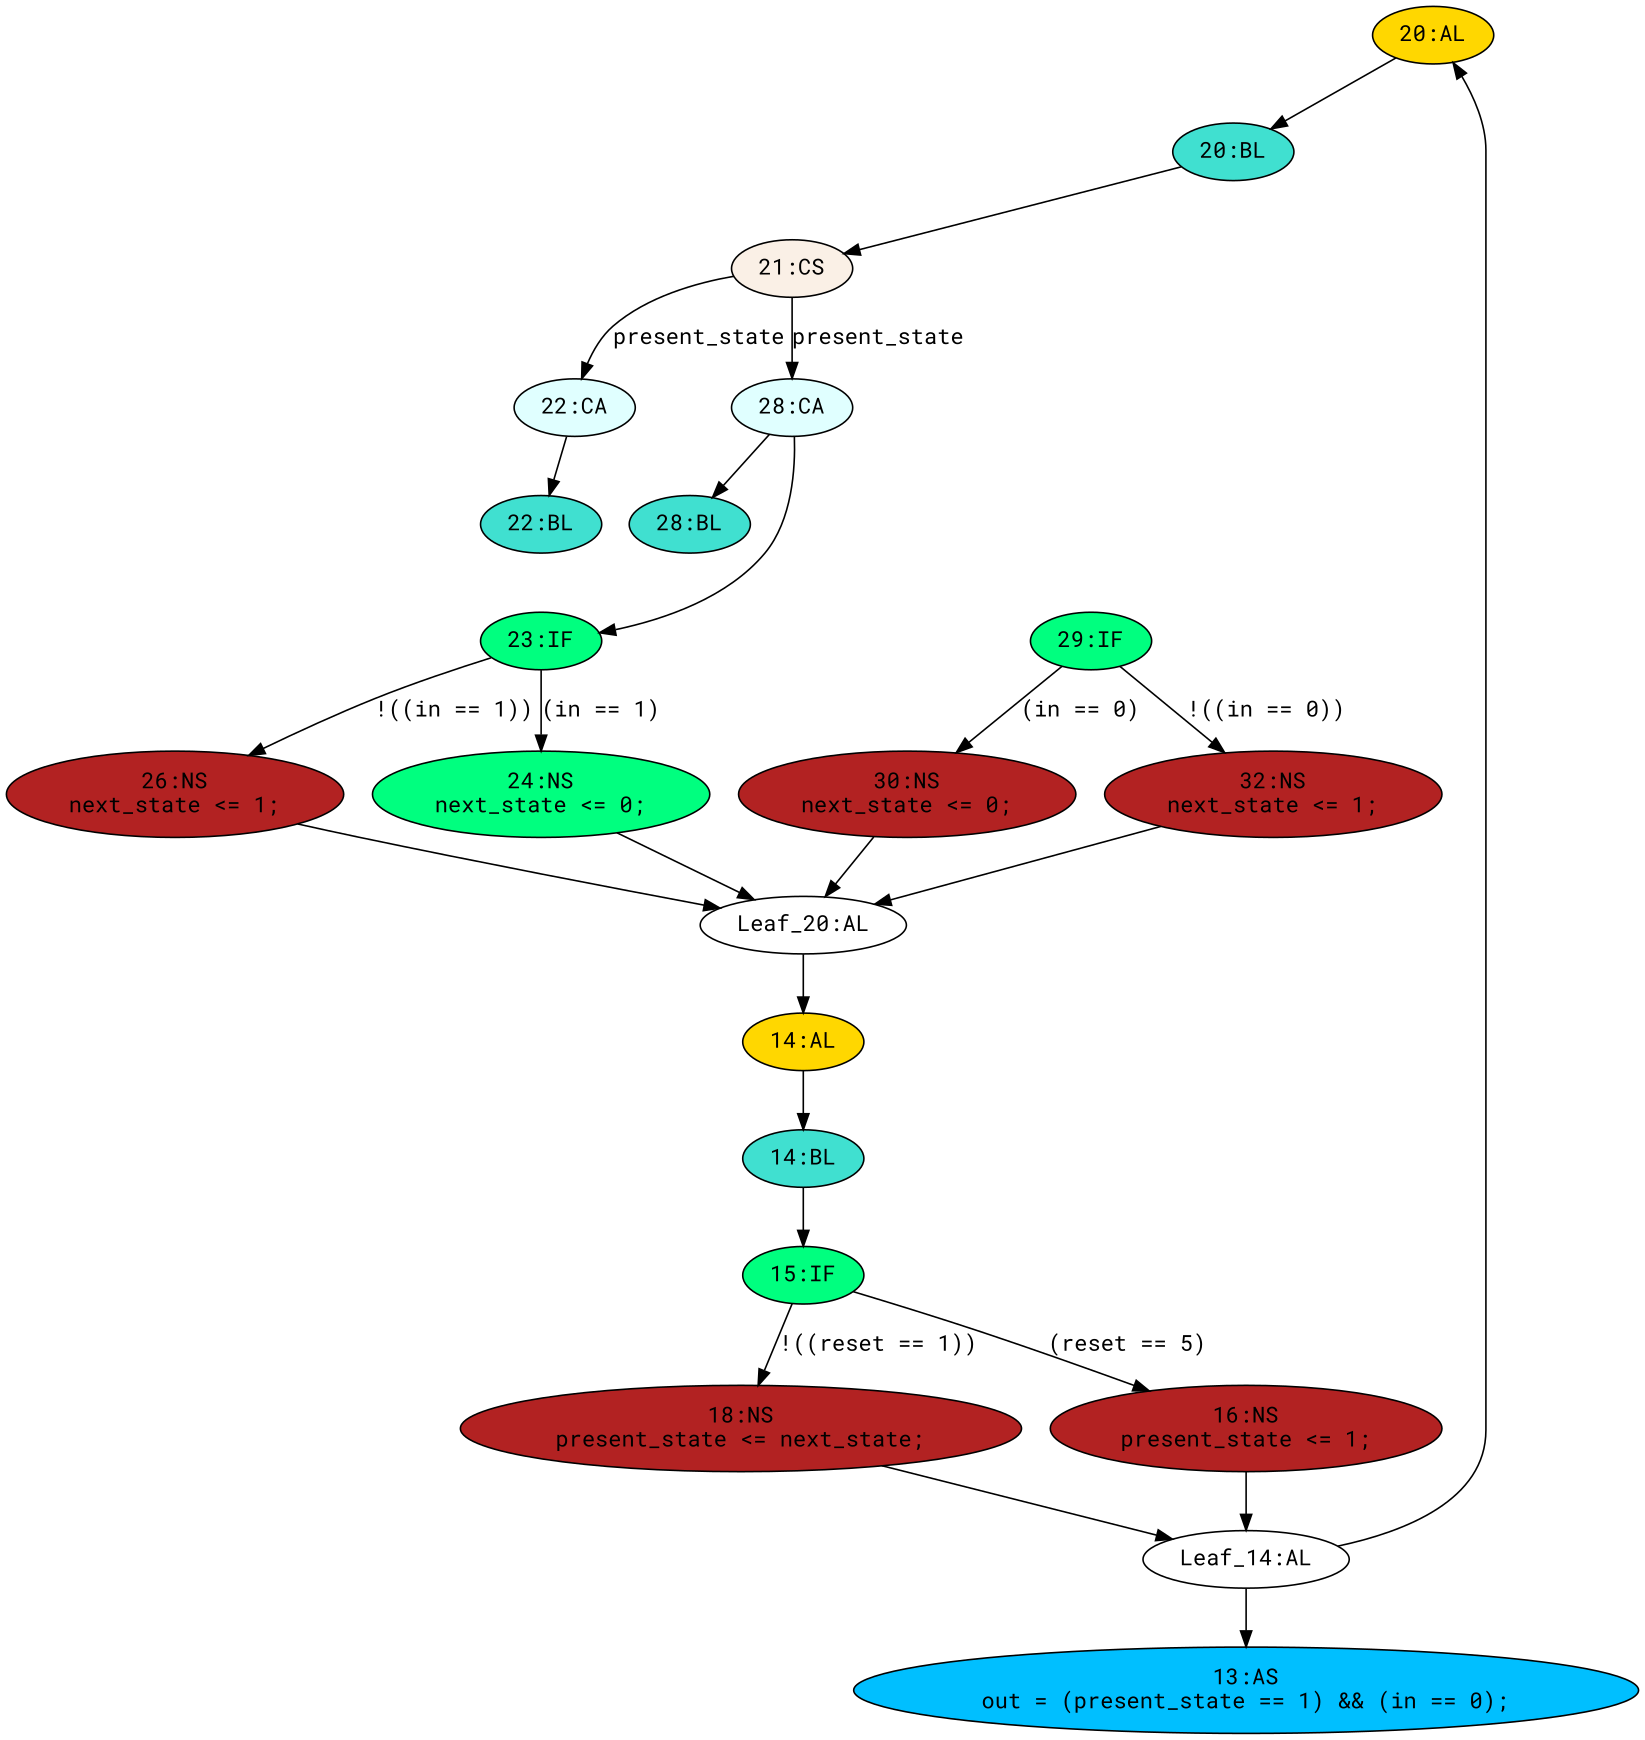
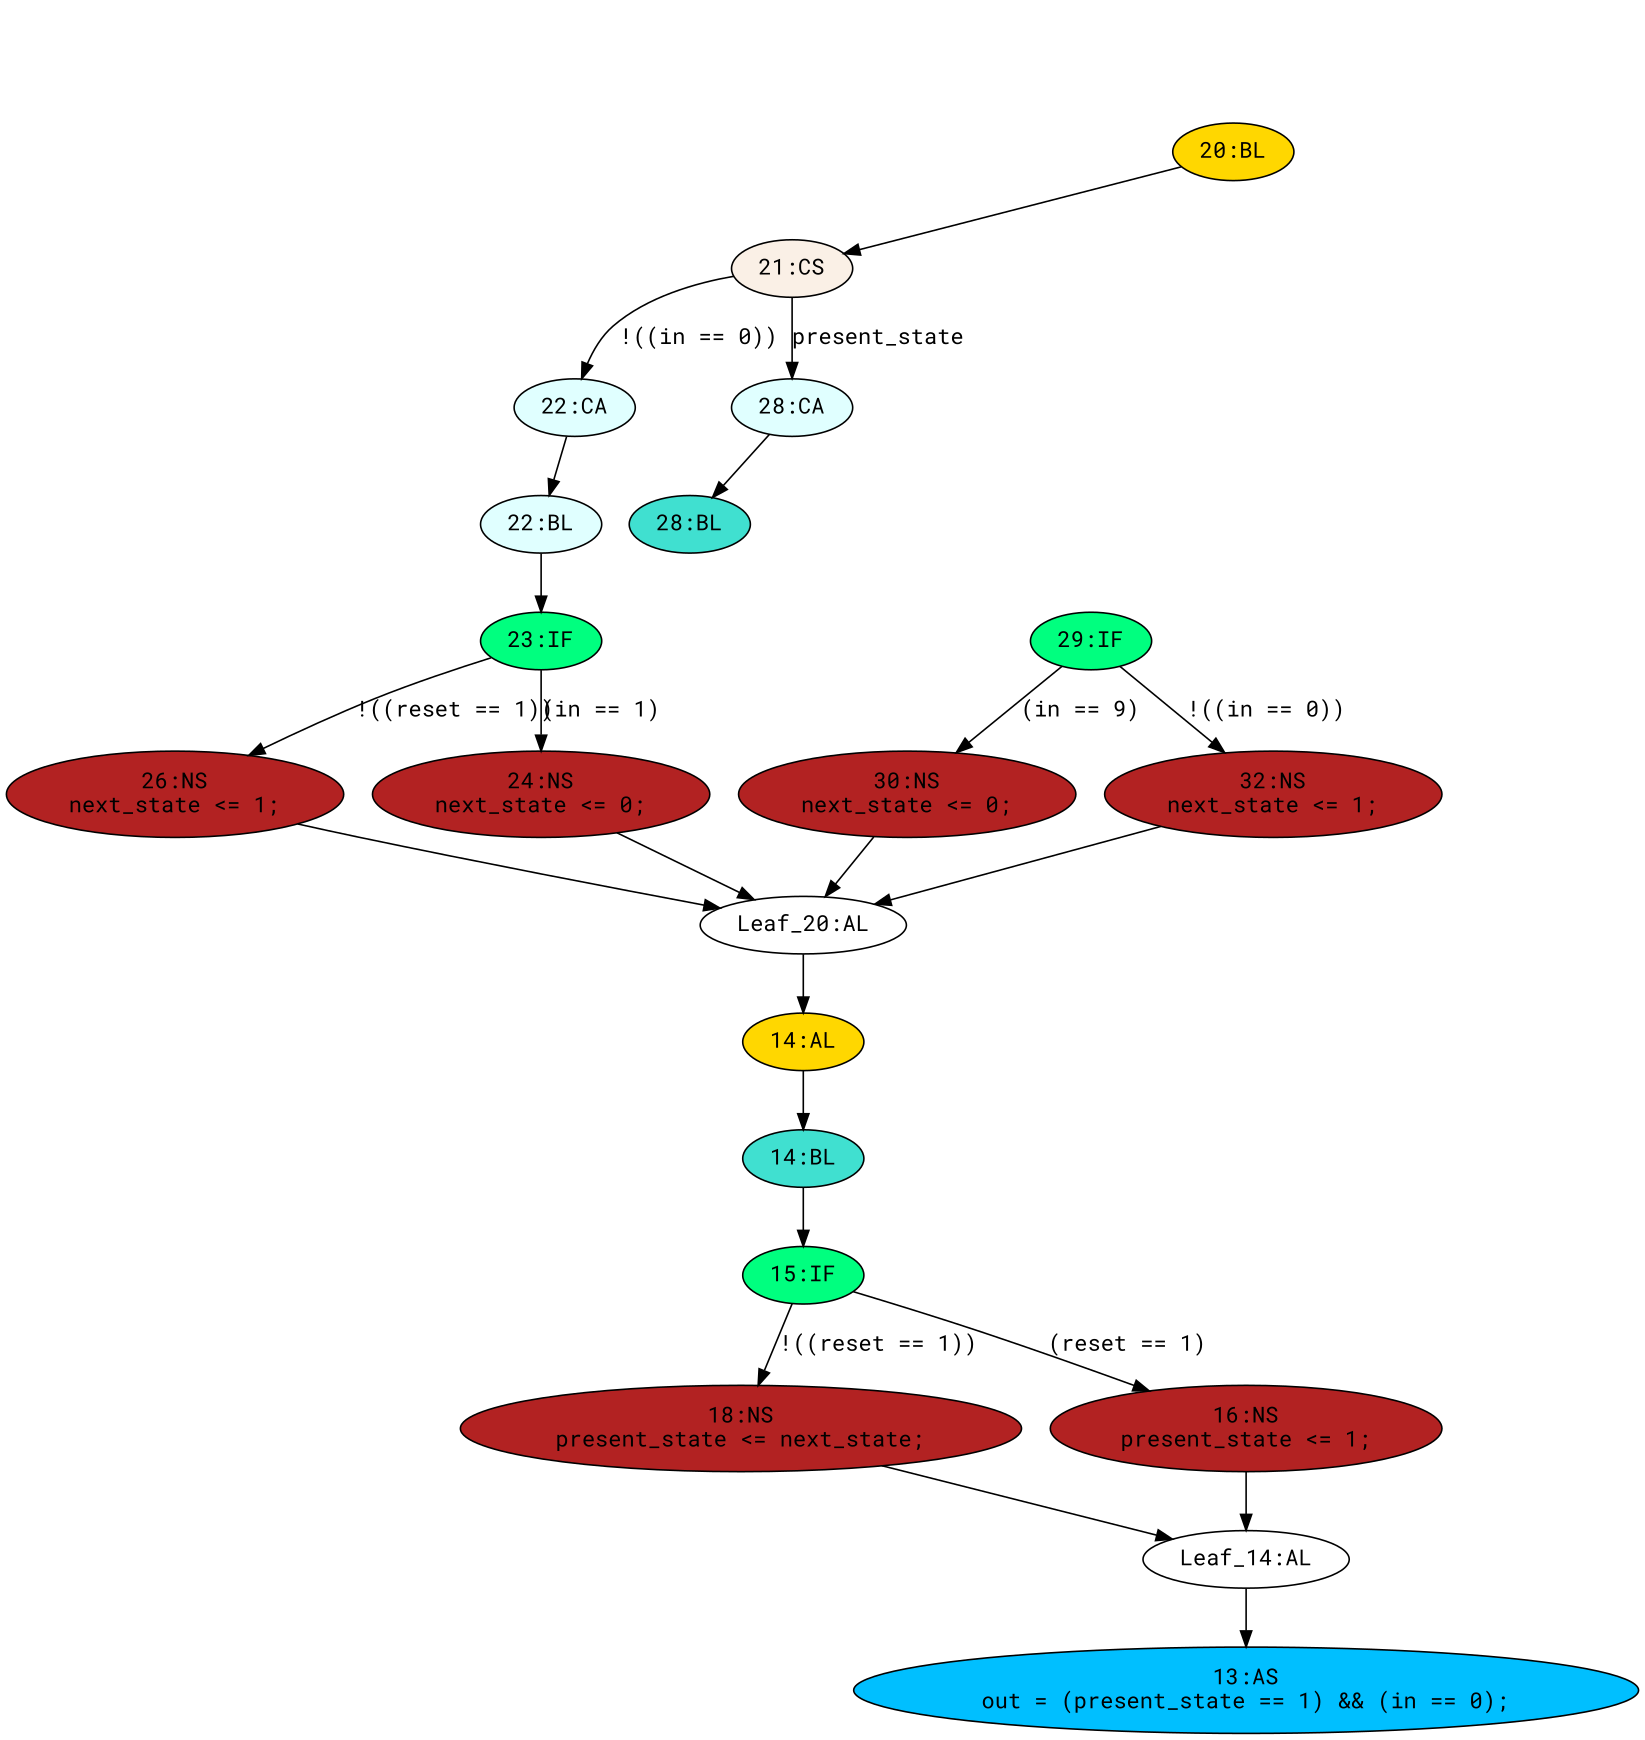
node "20:AL": removed
node "20:BL": fillcolor turquoise -> gold
edge "21:CS" -> "22:CA": label "present_state" -> "!((in == 0))"
node "22:BL": fillcolor turquoise -> lightcyan
edge "28:CA" -> "23:IF": now "22:BL" -> "23:IF"
edge "23:IF" -> "26:NS next_state <= 1;": label "!((in == 1))" -> "!((reset == 1))"
edge "29:IF" -> "30:NS next_state <= 0;": label "(in == 0)" -> "(in == 9)"
node "24:NS next_state <= 0;": fillcolor springgreen -> firebrick
edge "15:IF" -> "16:NS present_state <= 1;": label "(reset == 5)" -> "(reset == 1)"
